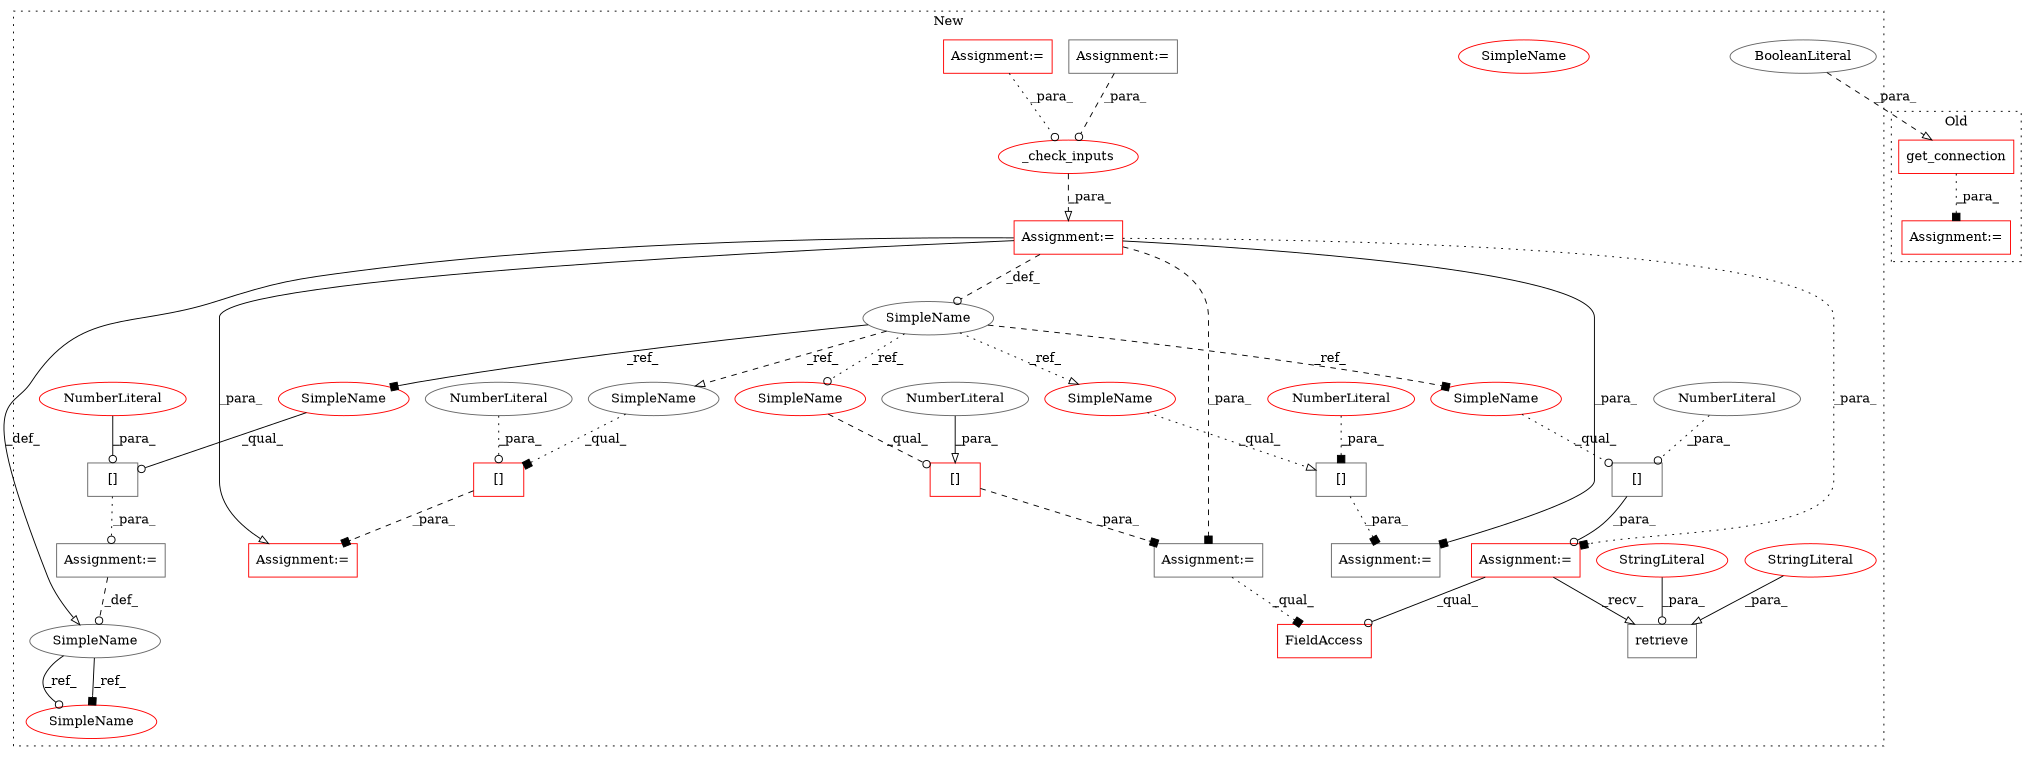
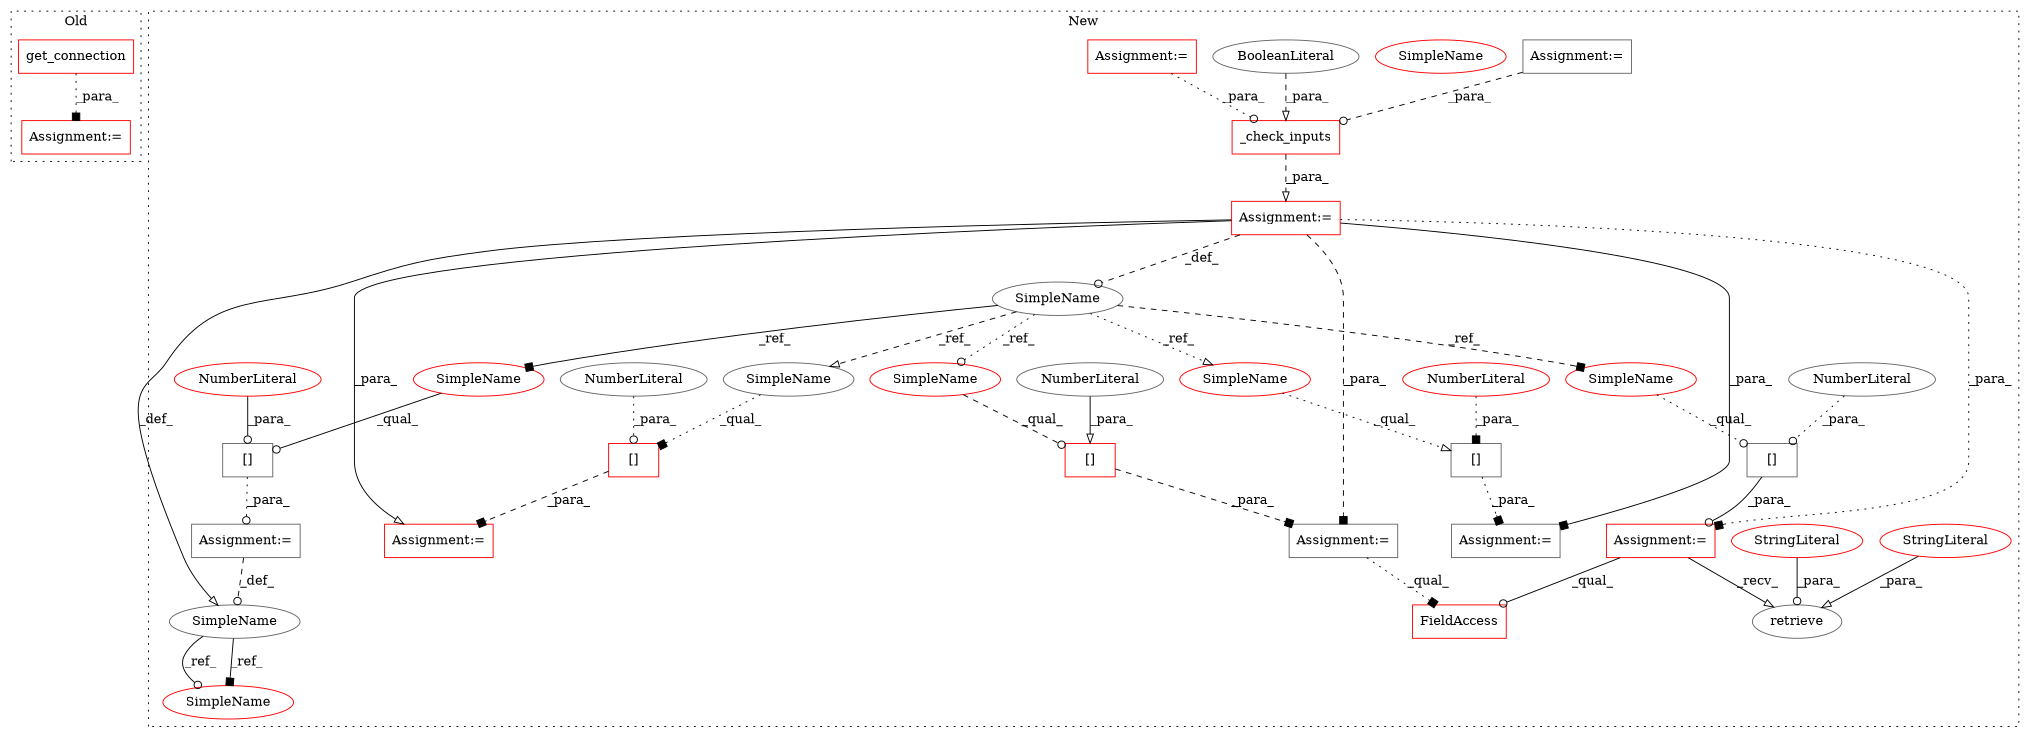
edge "BooleanLiteral" -> "get_connection": now "BooleanLiteral" -> "_check_inputs"
node "_check_inputs": shape ellipse -> box
node "retrieve": shape box -> ellipse
